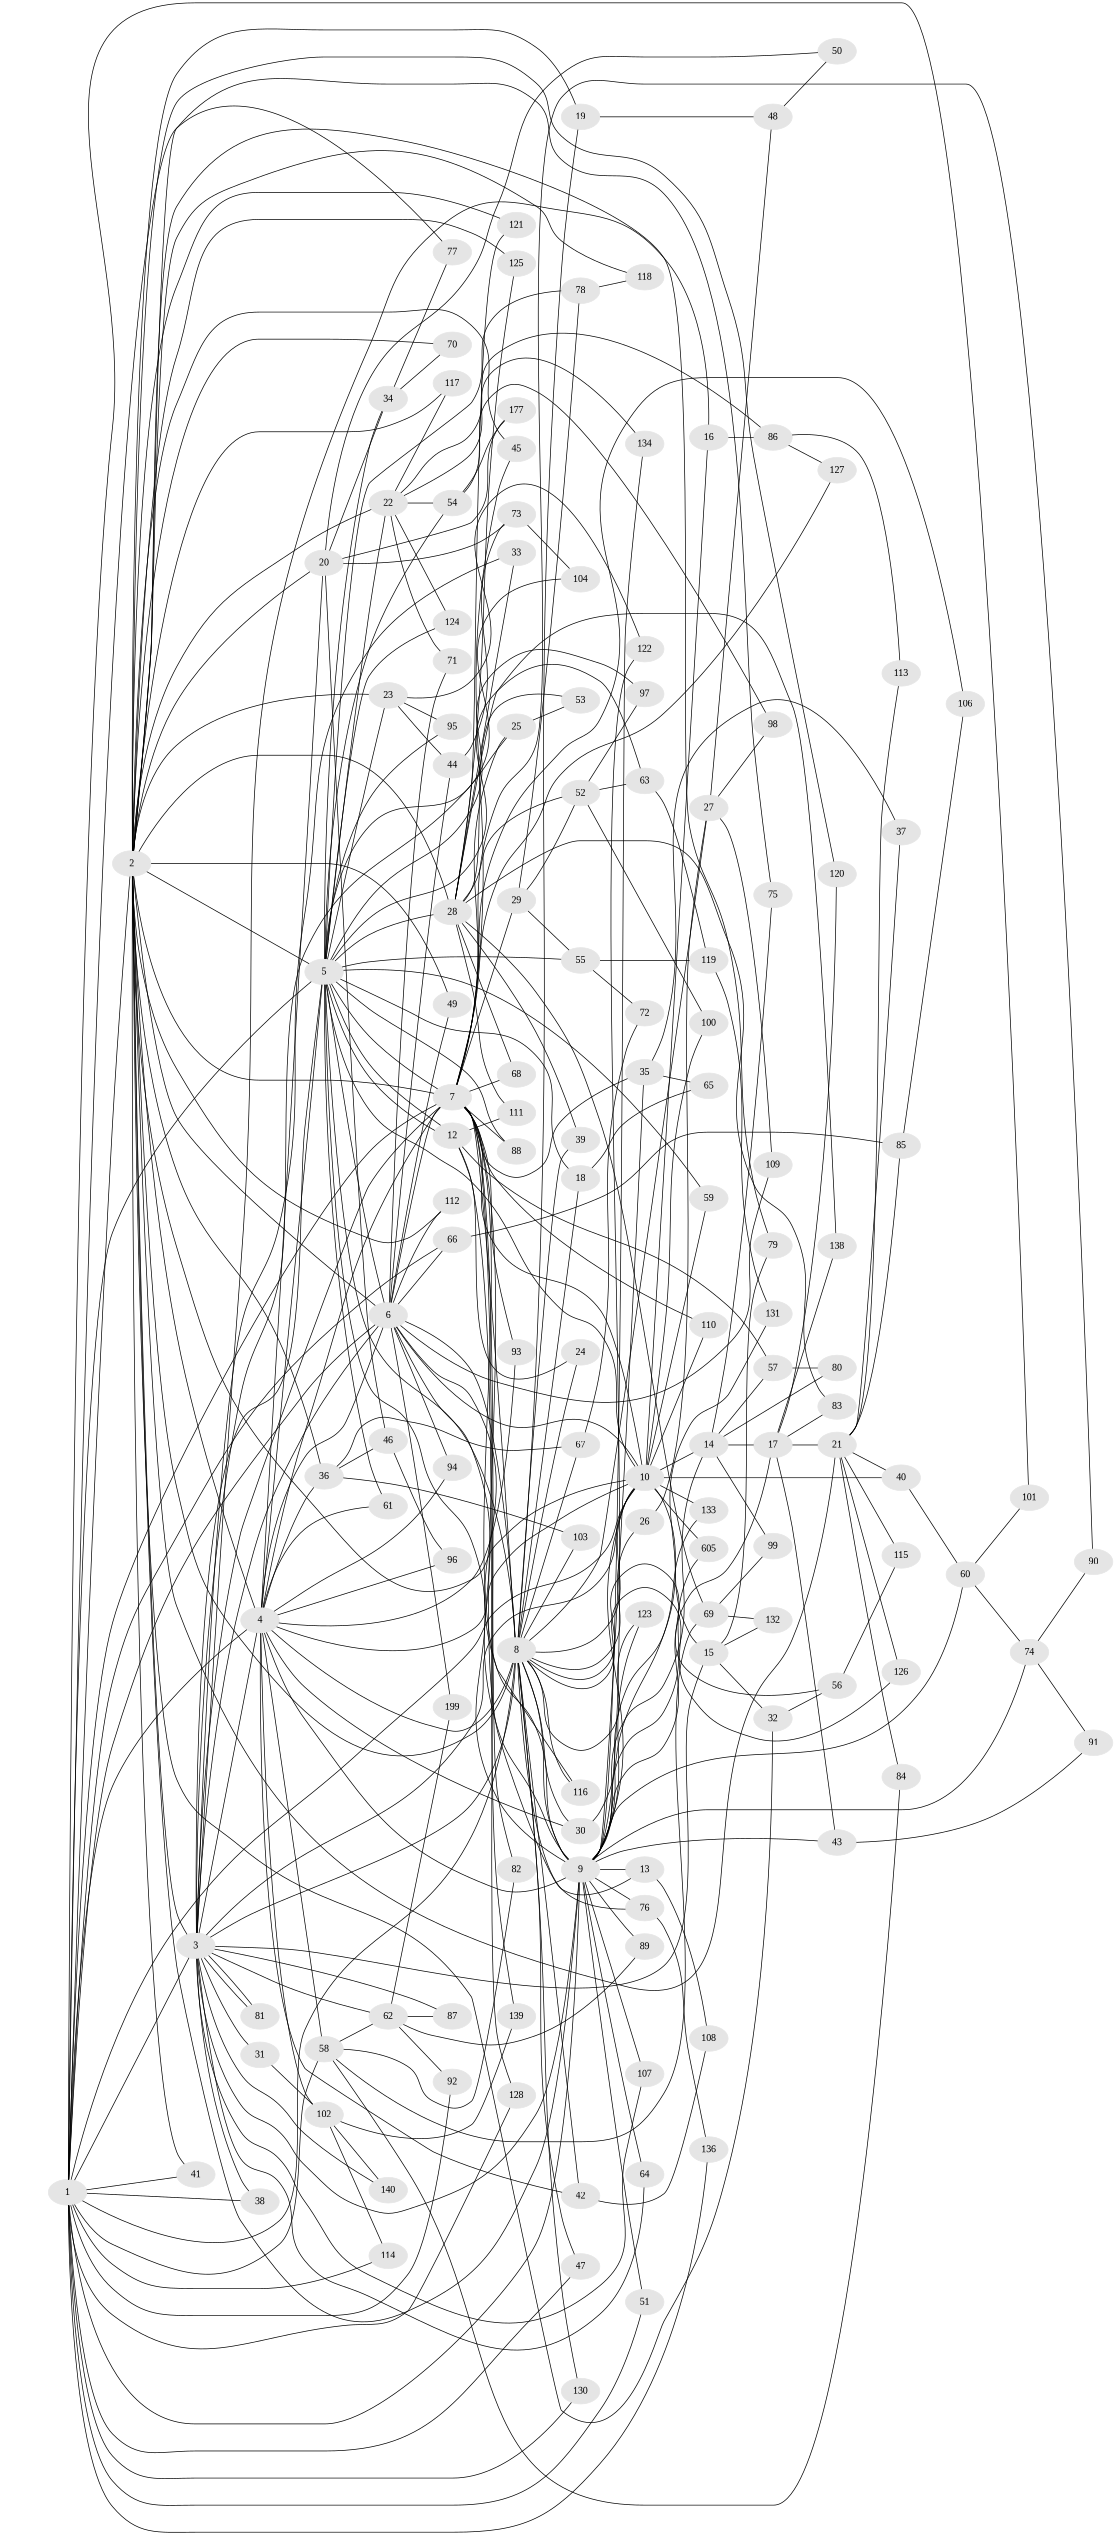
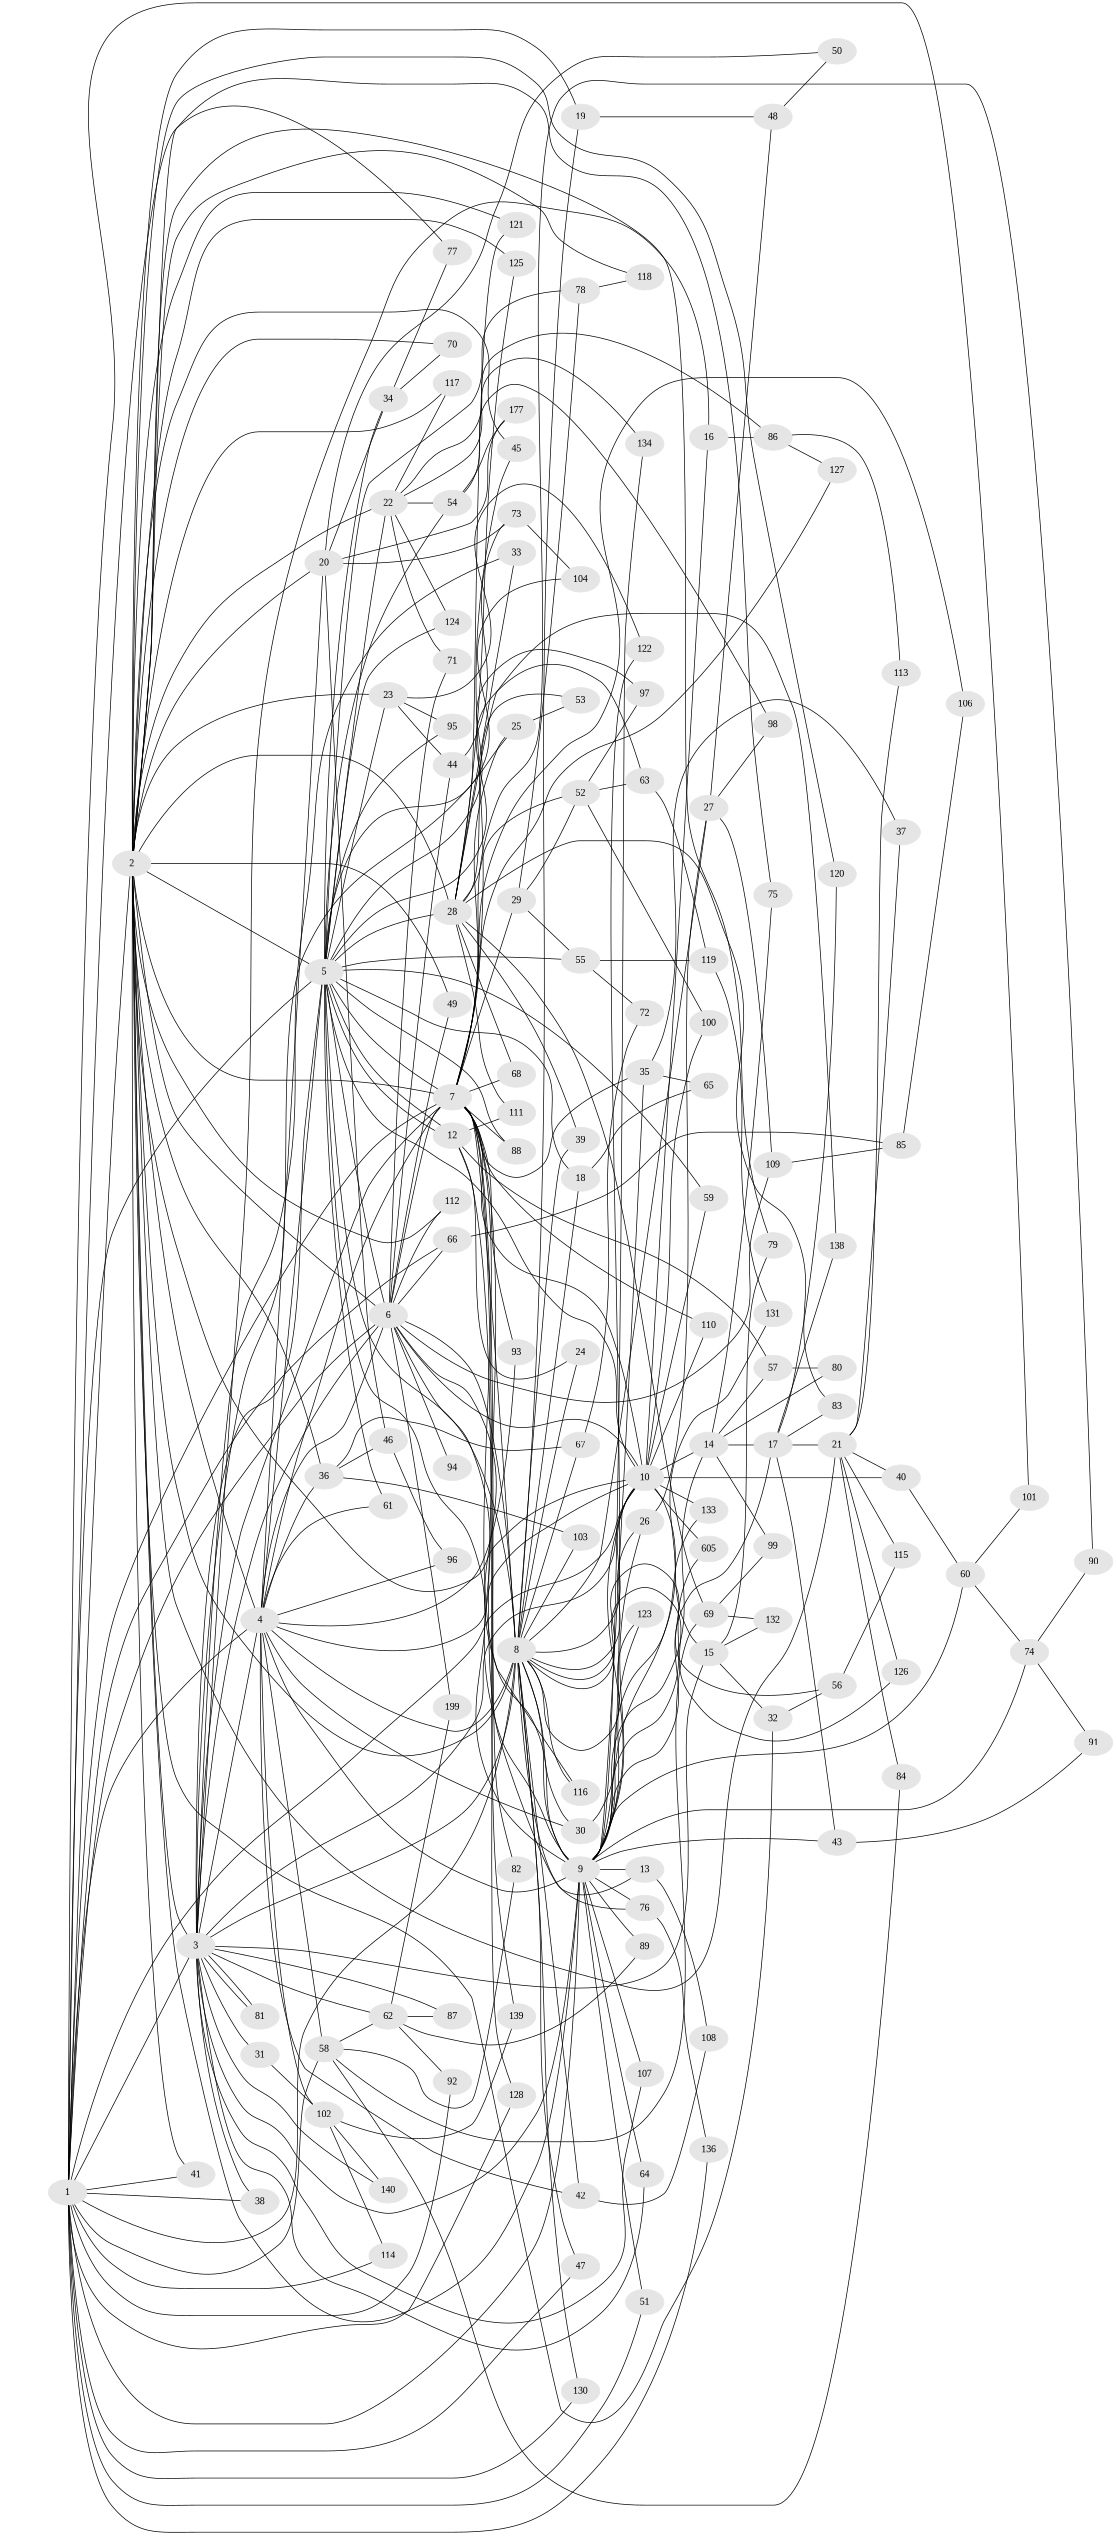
edge "85" -- "21": now "85" -- "109"
edge "94" -- "4": removed
edge "26" -- "9": added
